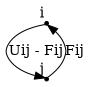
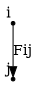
edge "i" -> "j": label "Uij - Fij" -> "Fij"
edge "j" -> "i": removed, label "Fij"
